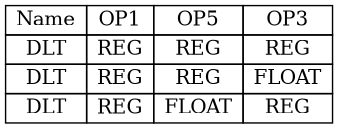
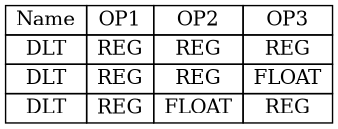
node "Name": text "OP5" -> "OP2"
